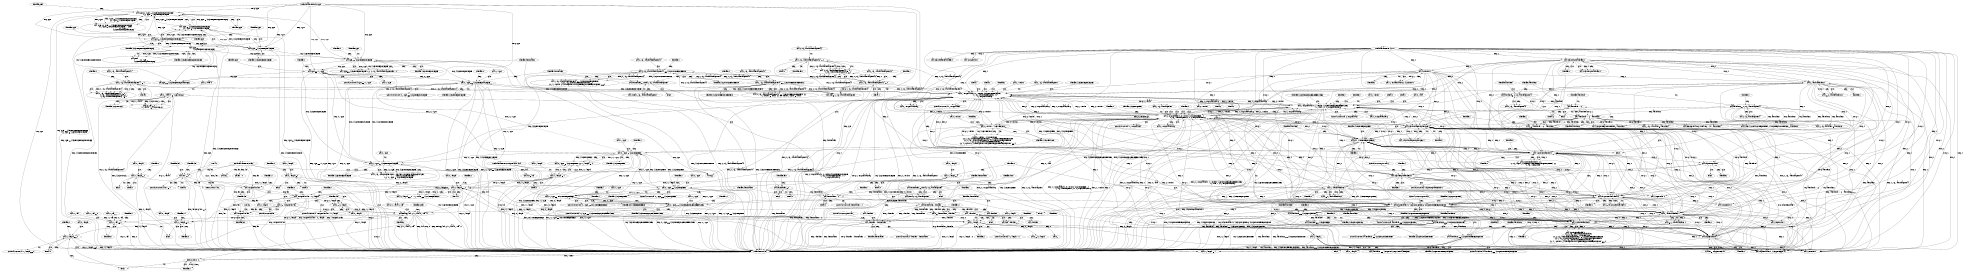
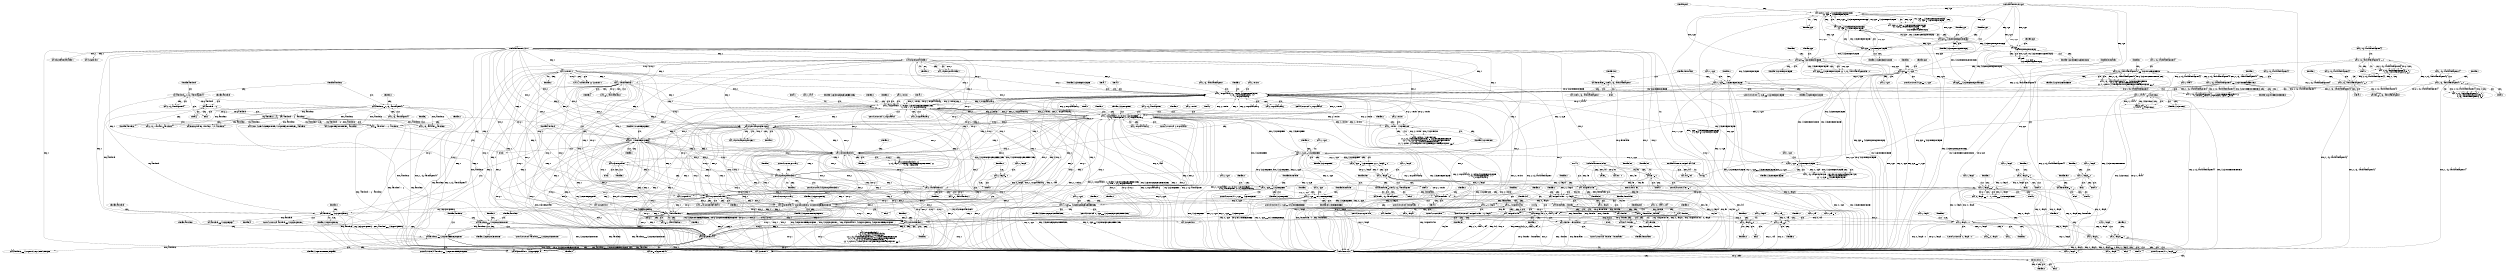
edge "(Call,rr->type != SSL3_RT_HANDSHAKE)" -> "(Call,type == rr->type)": removed, label "DDG: rr->type"
node "(Call,*dst = buf)": label "(Call,*dst = buf)" -> "(Call,*buf = buf)"
edge "(Call,dest_maxlen > 0)" -> "(Call,dest_maxlen - *dest_len)": label "HANDSHAKE: dest_maxlen" -> "DDG: dest_maxlen"
